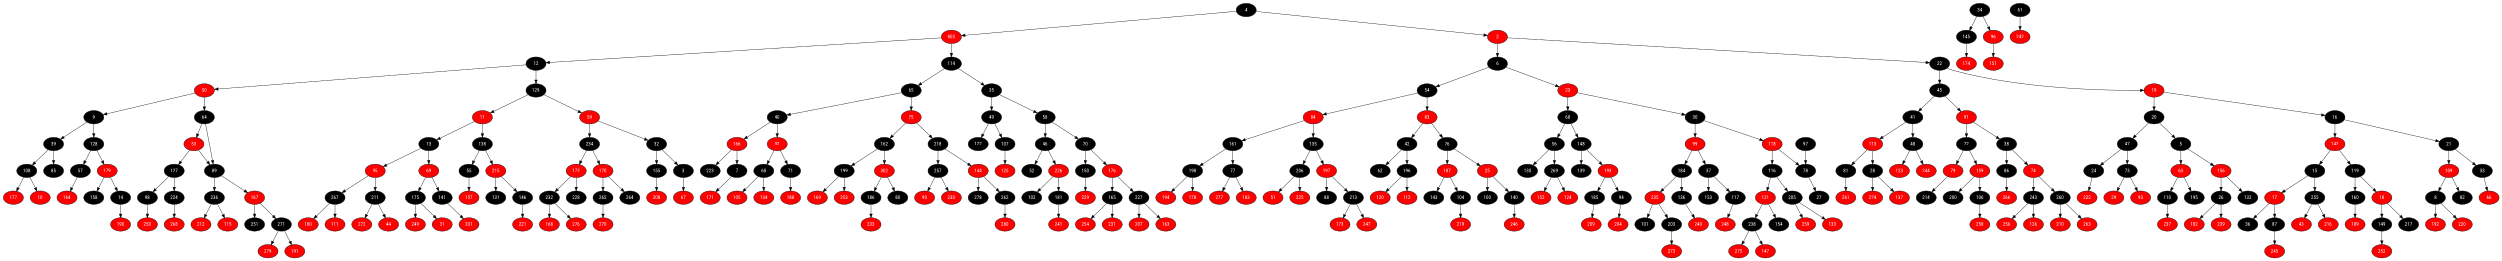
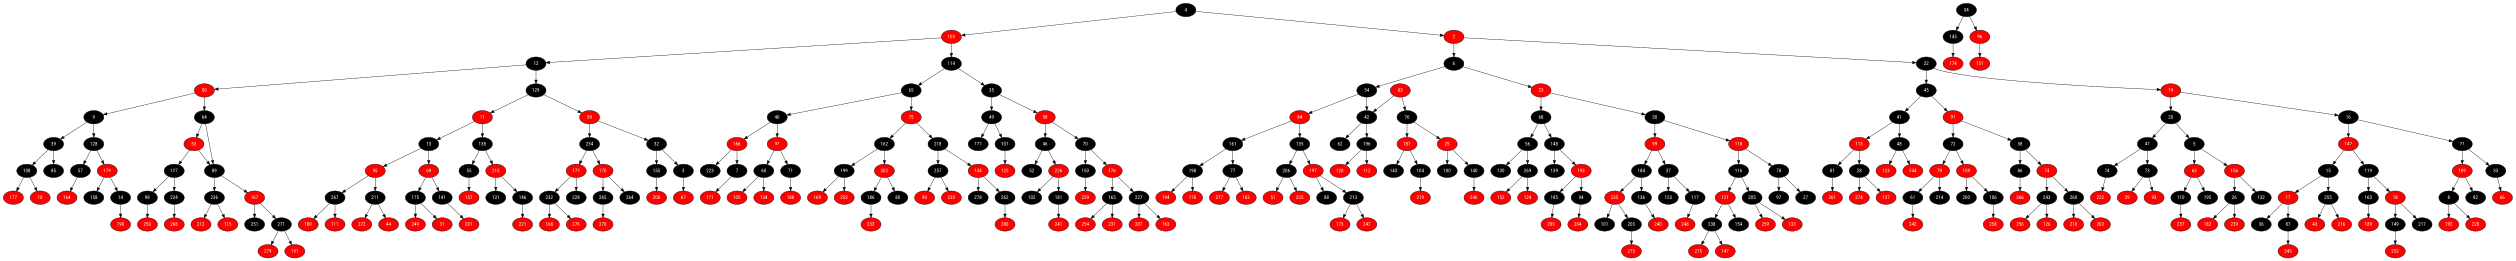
node "803": label "803" -> "103"
edge "54" -> "83": now "54" -> "42"
node "58": fillcolor black -> red
edge "97" -> "78": reversed
edge "79" -> "61": added
